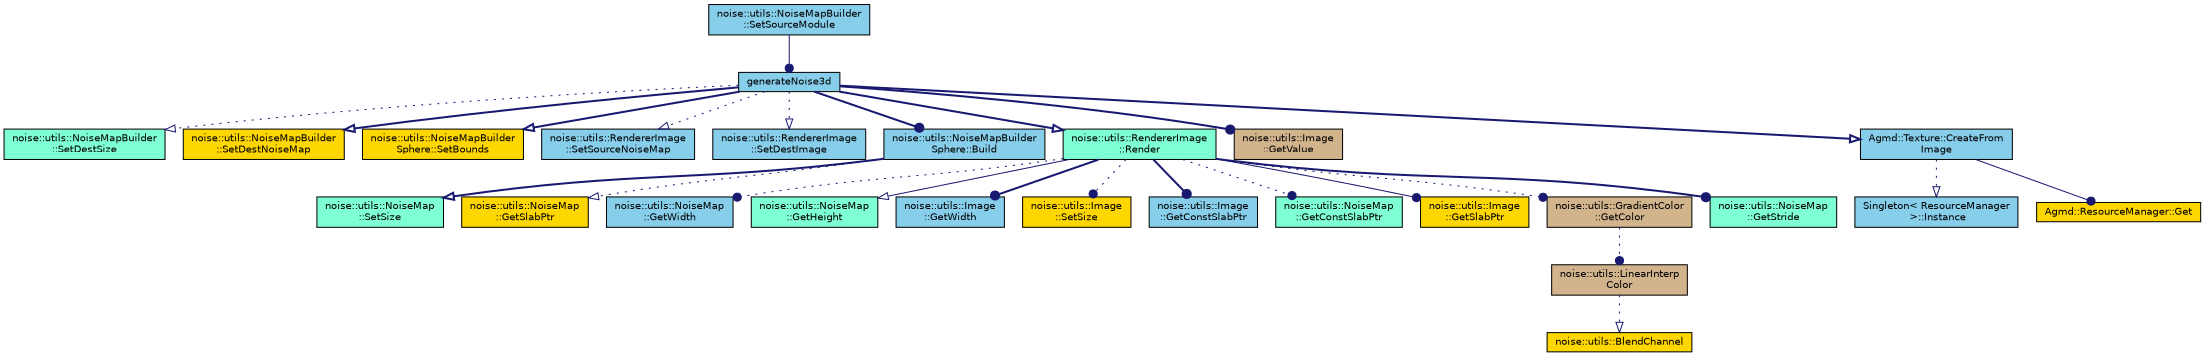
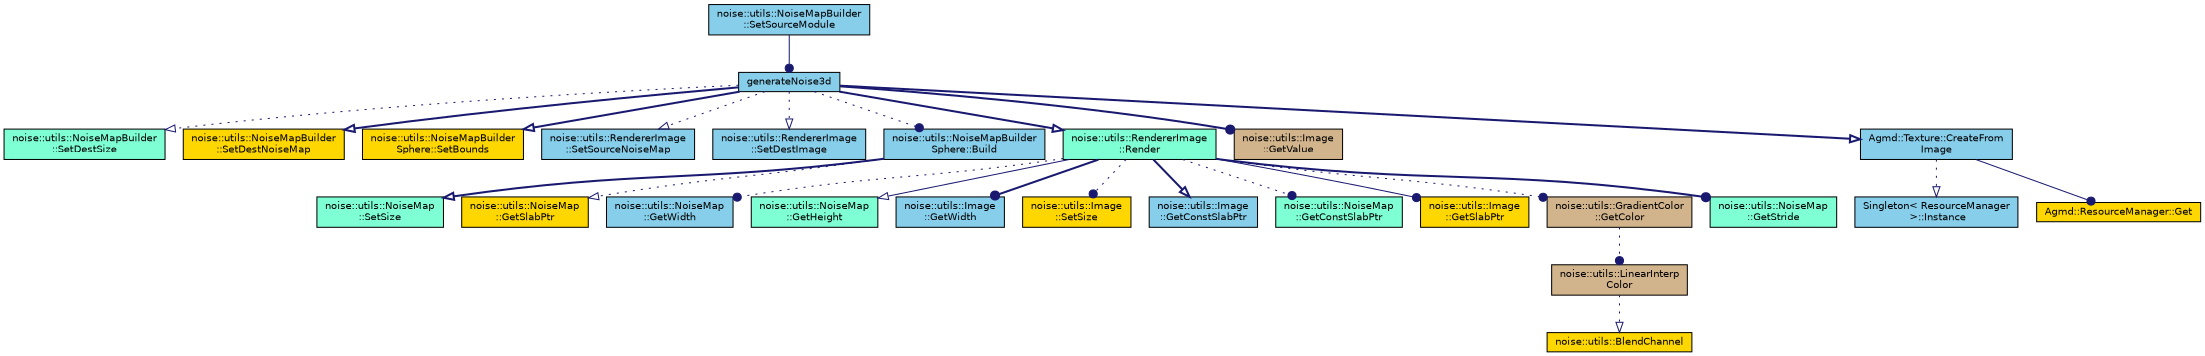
edge "generateNoise3d" -> "noise::utils::NoiseMapBuilder Sphere::Build": style bold -> dotted
edge "noise::utils::RendererImage ::Render" -> "noise::utils::Image ::GetConstSlabPtr": arrowhead dot -> onormal
